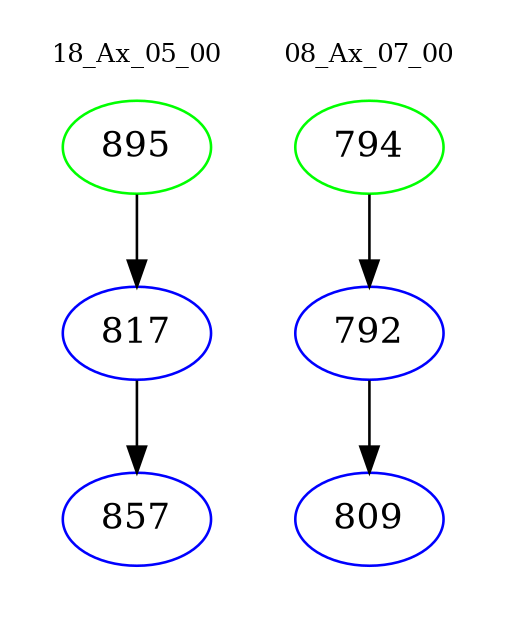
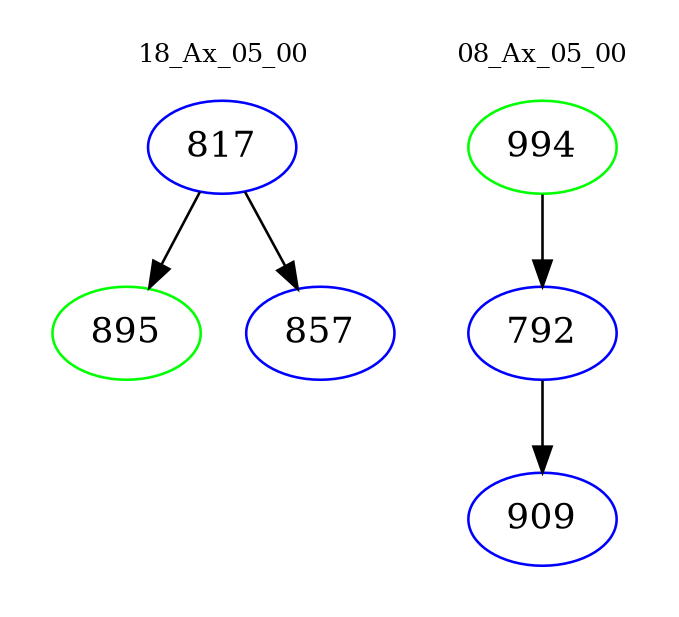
cluster "08_Ax_07_00": label "08_Ax_07_00" -> "08_Ax_05_00"
node "794": label "794" -> "994"
edge "895" -> "817": reversed
node "809": label "809" -> "909"
